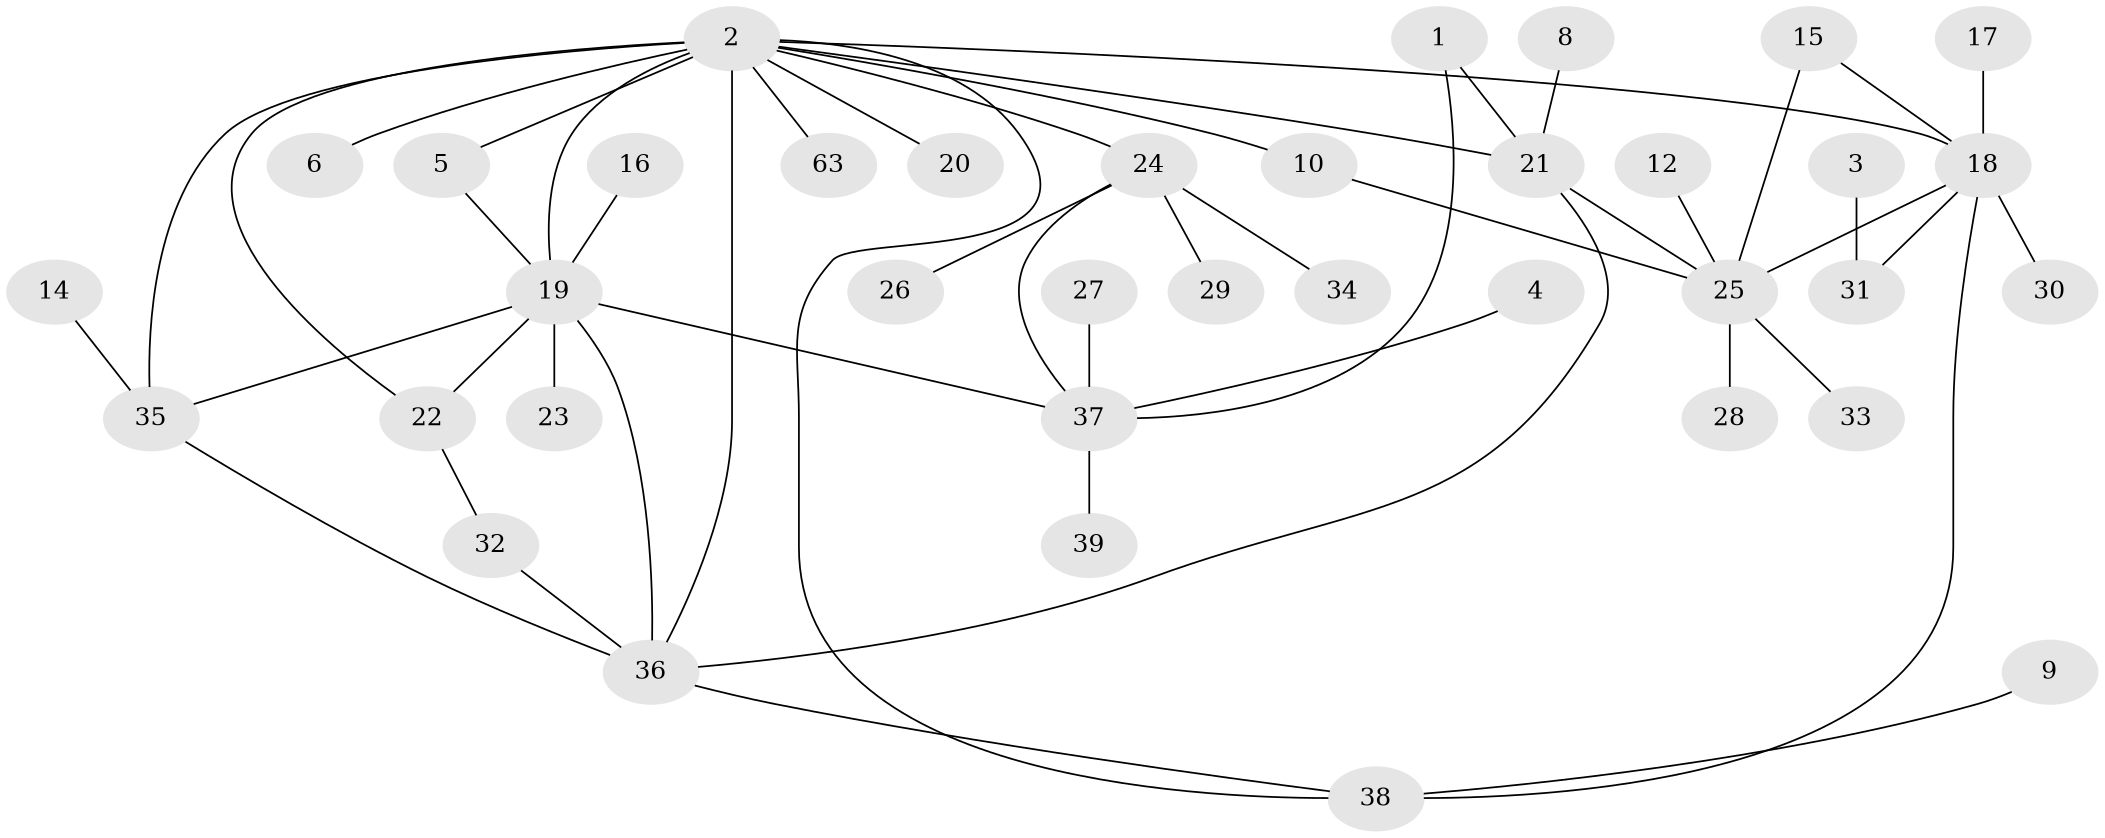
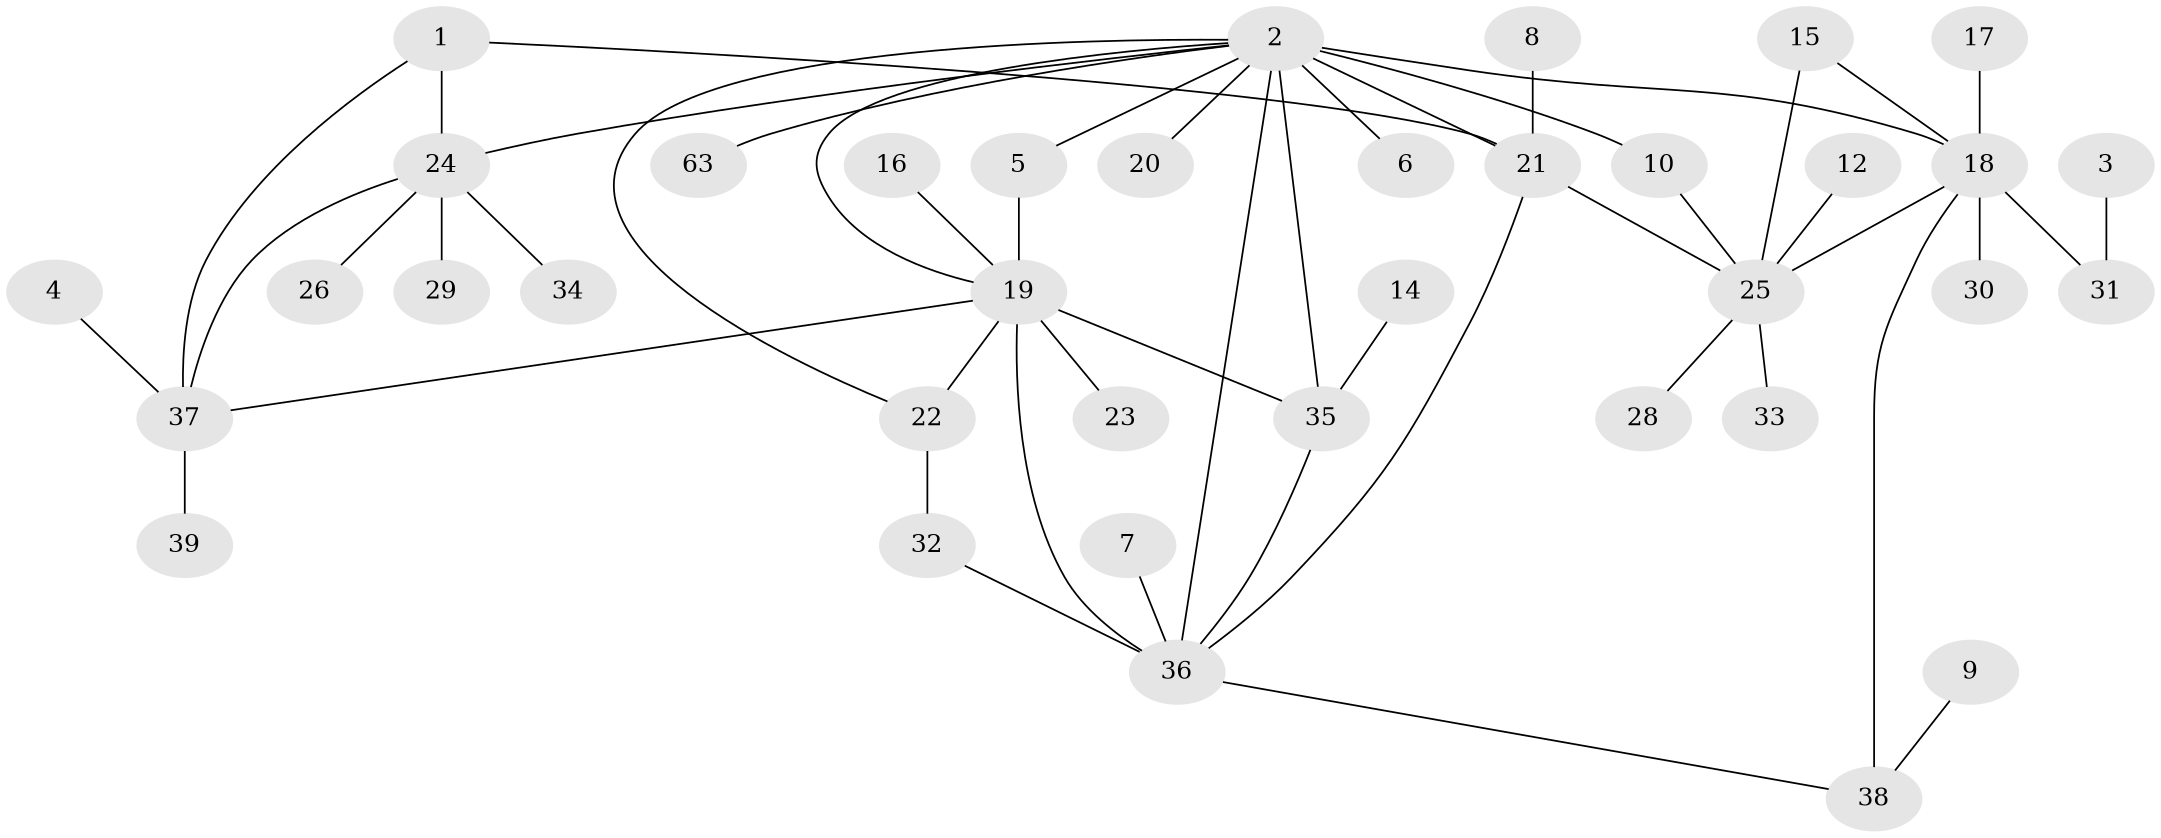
edge "1" -- "24": added
node "27": removed
edge "2" -- "38": removed
node "7": added
